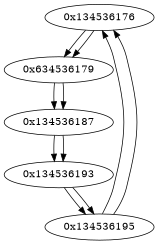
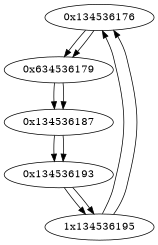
node "0x134536195": label "0x134536195" -> "1x134536195"
